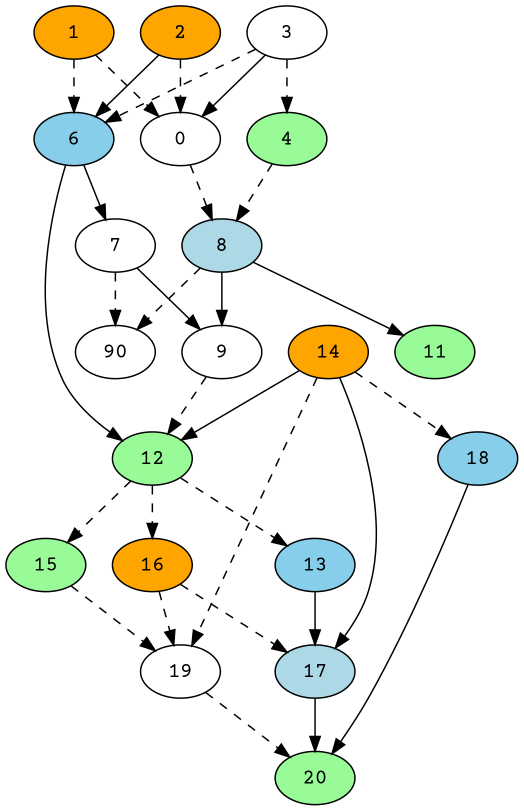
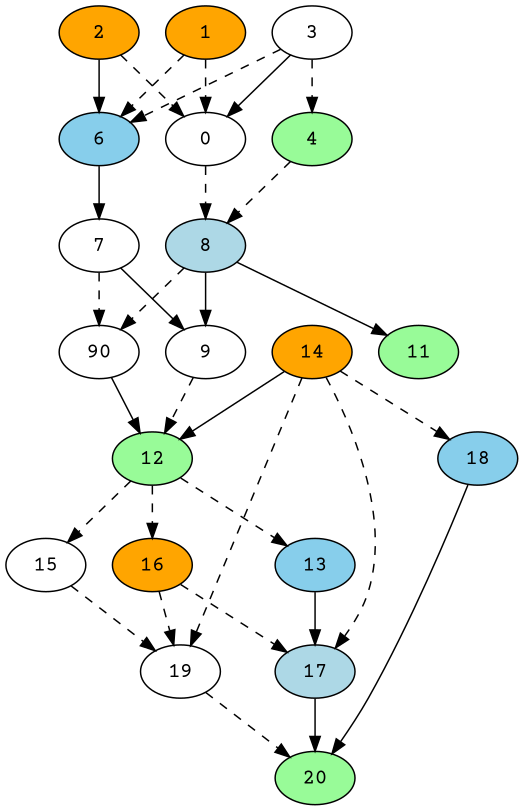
edge "6" -> "12": now "90" -> "12"
edge "14" -> "17": style solid -> dashed
node "15": fillcolor palegreen -> white
